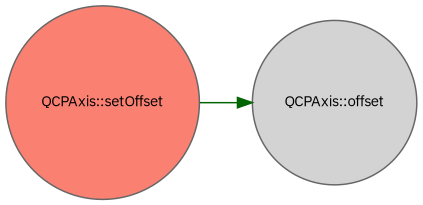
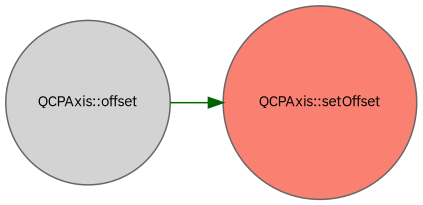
edge "QCPAxis::setOffset" -> "QCPAxis::offset": reversed
